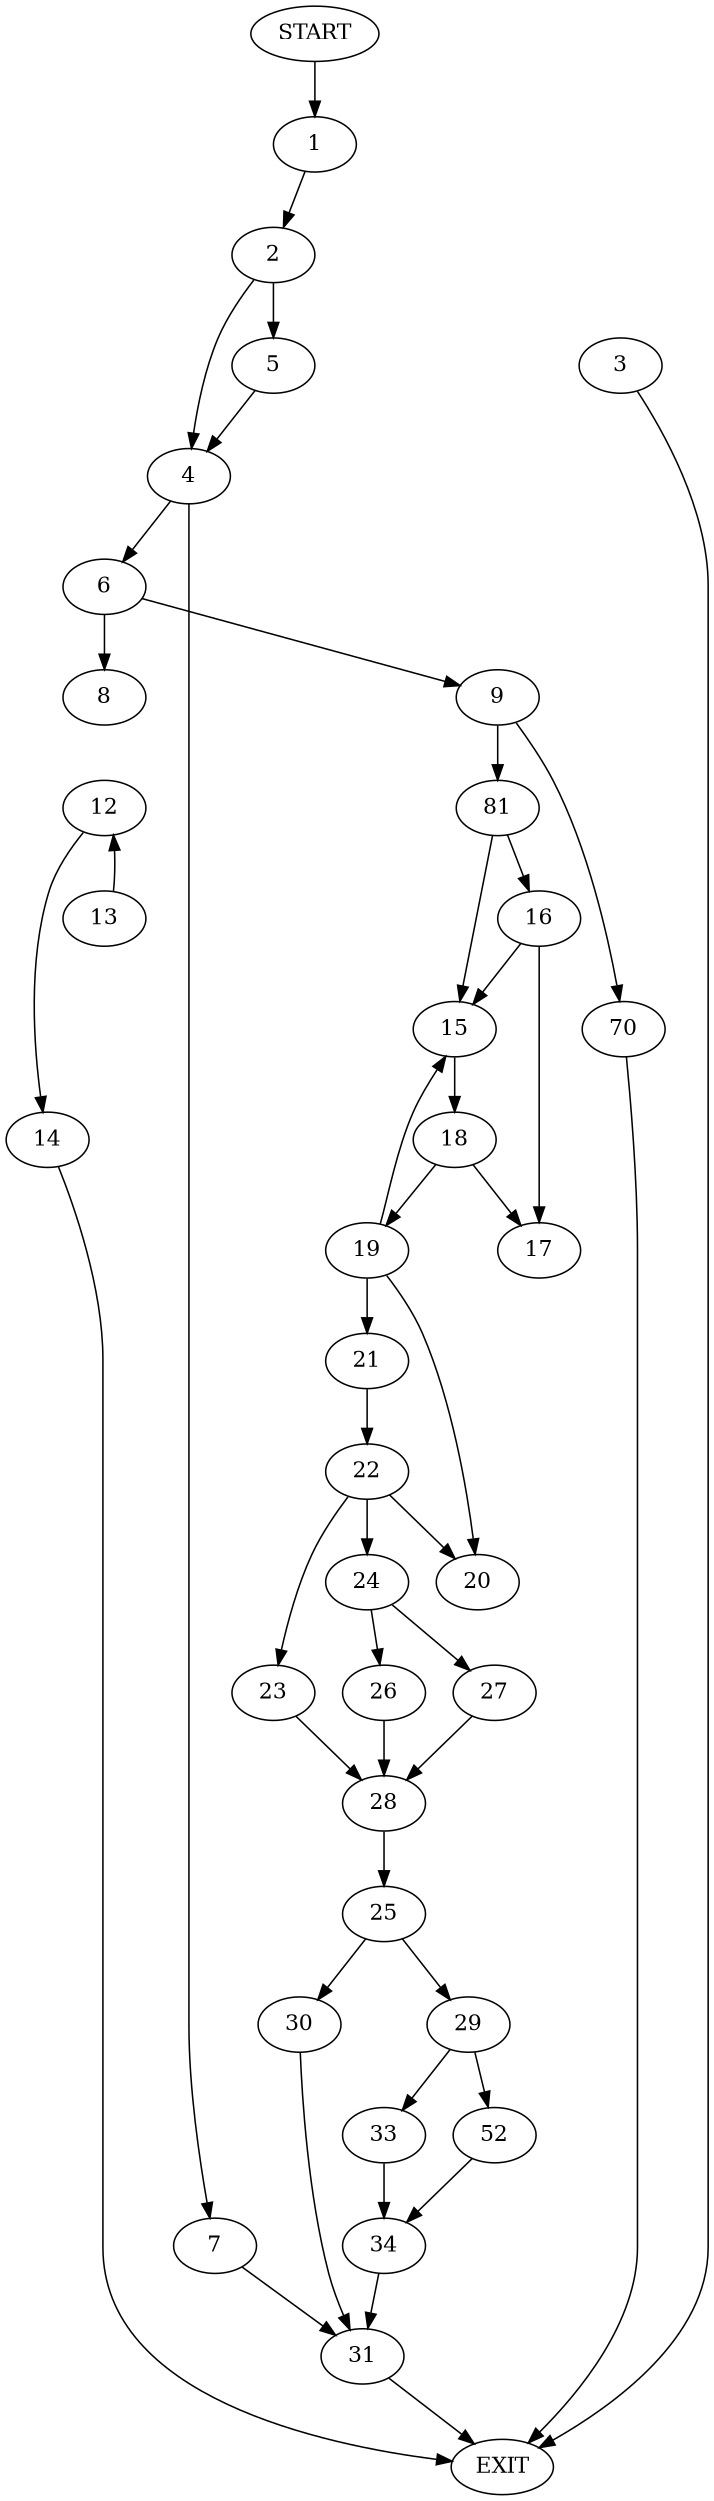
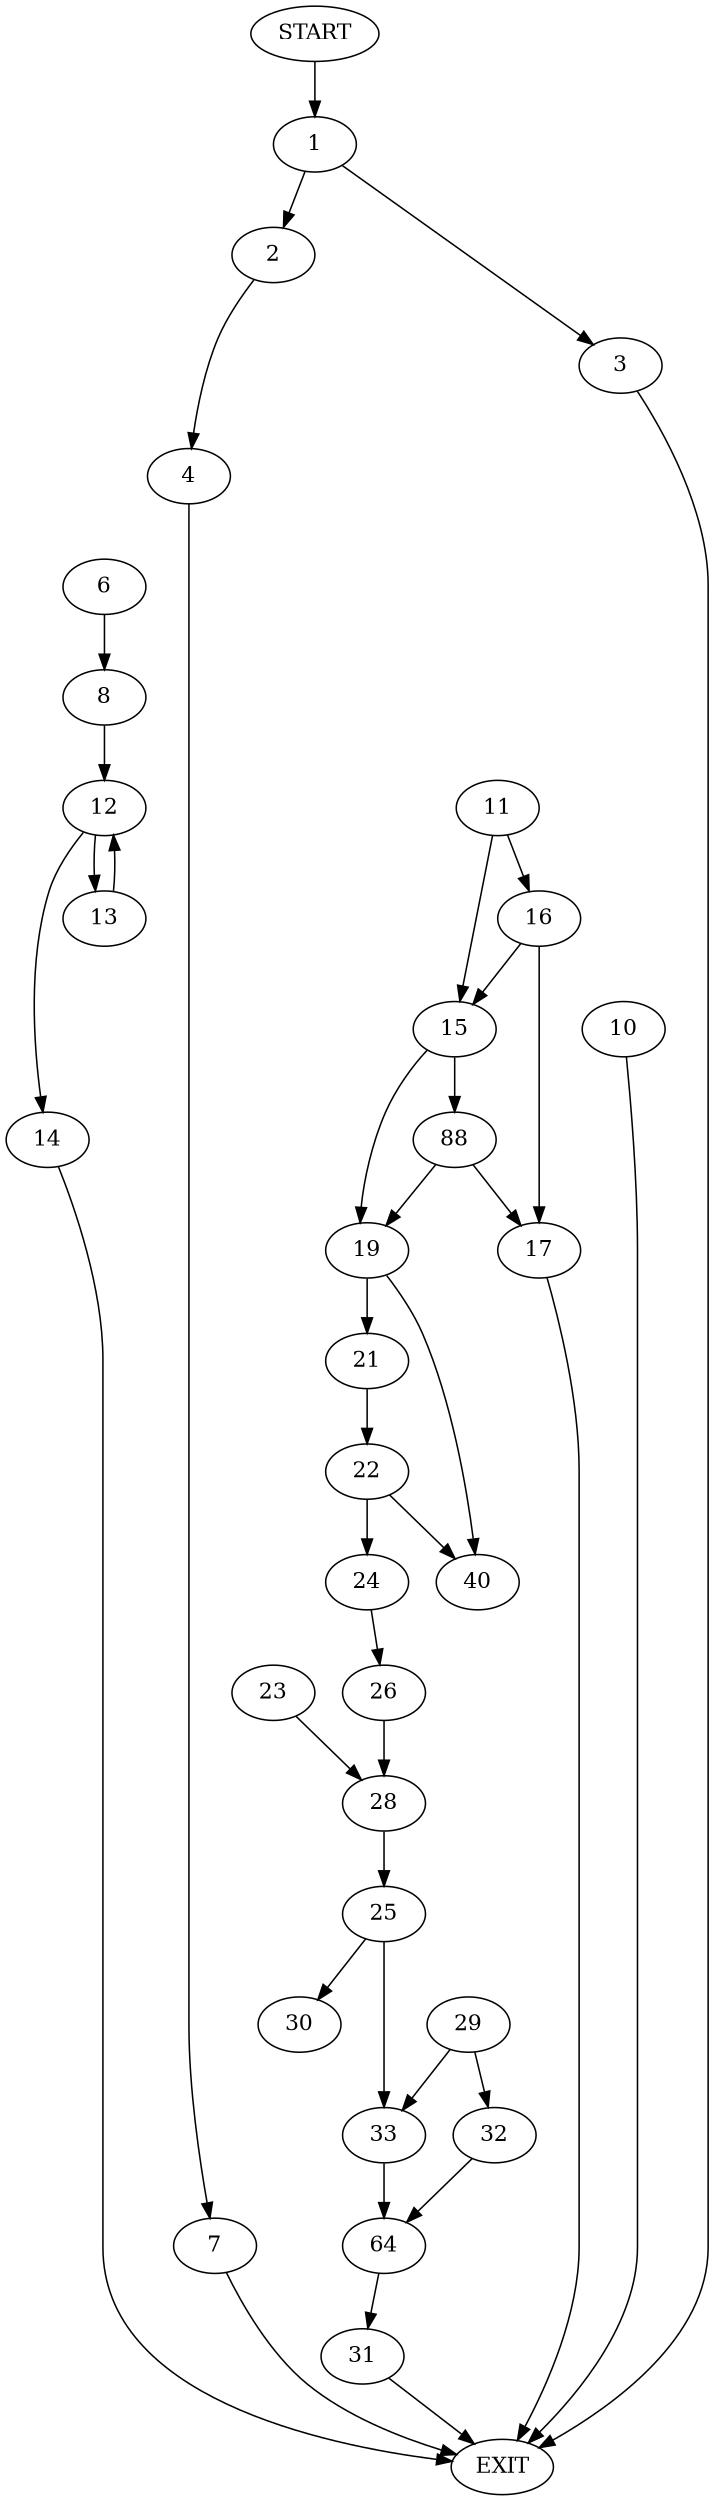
edge "1" -> "3": added
node "5": removed
edge "4" -> "6": removed
node "9": removed
edge "8" -> "12": added
node "81": label "81" -> "11"
edge "12" -> "13": added
node "70": label "70" -> "10"
node "18": label "18" -> "88"
edge "19" -> "15": reversed
edge "22" -> "23": removed
node "20": label "20" -> "40"
node "27": removed
edge "17" -> "EXIT": added
edge "25" -> "29": now "25" -> "33"
node "52": label "52" -> "32"
edge "30" -> "31": removed
node "34": label "34" -> "64"
edge "7" -> "31": now "7" -> "EXIT"
